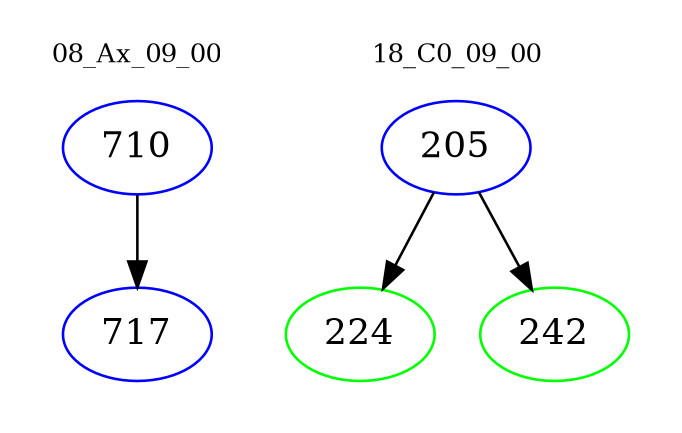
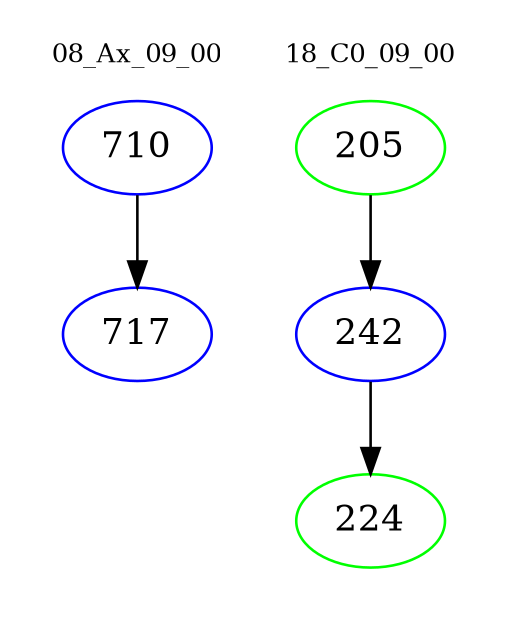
node "205": color blue -> green
edge "205" -> "224": now "242" -> "224"
node "242": color green -> blue
